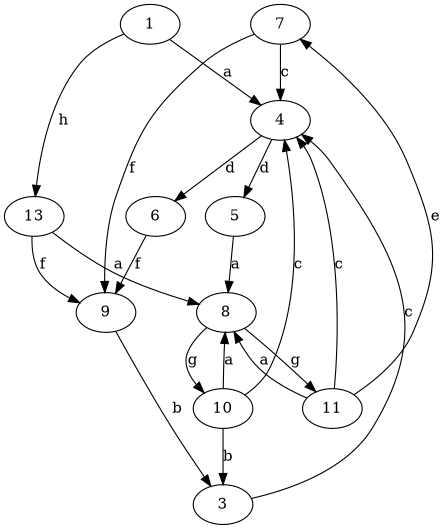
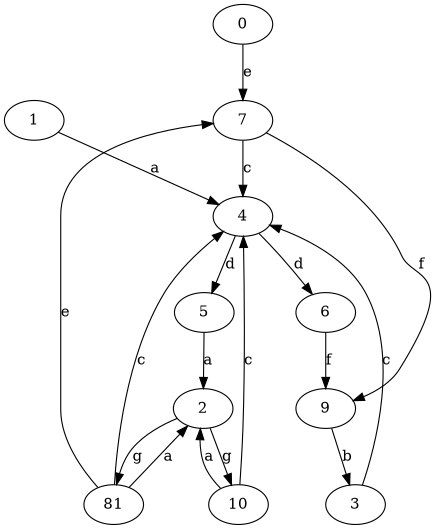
node "0": added
node "13": removed
node "8": label "8" -> "2"
node "11": label "11" -> "81"
edge "10" -> "3": removed, label "b"
